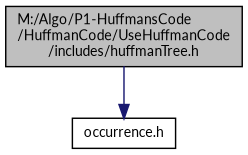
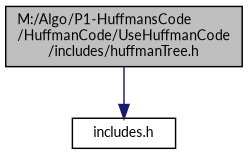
node "occurrence.h": label "occurrence.h" -> "includes.h"
